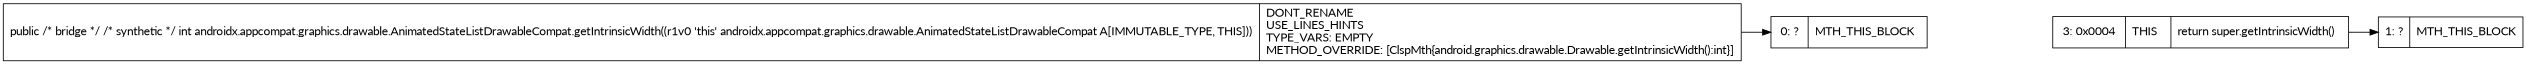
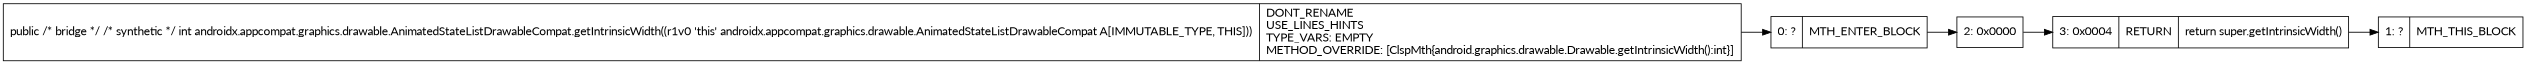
node "0: ?": text "MTH_THIS_BLOCK" -> "MTH_ENTER_BLOCK"
node "2: 0x0000": added
node "3: 0x0004": text "THIS" -> "RETURN"
